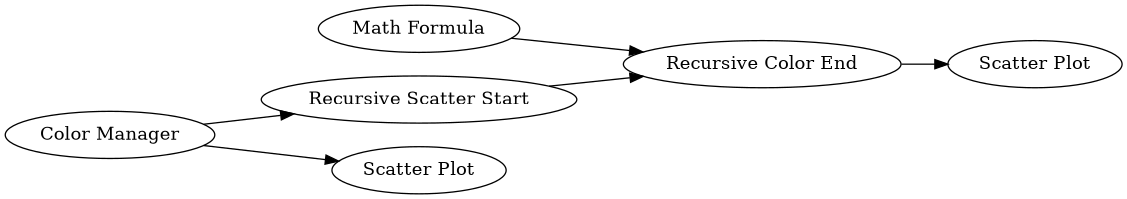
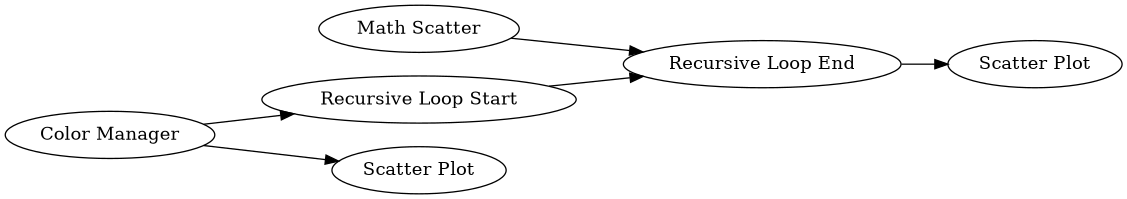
node "Math Formula": label "Math Formula" -> "Math Scatter"
node "Recursive Color End": label "Recursive Color End" -> "Recursive Loop End"
node "Recursive Scatter Start": label "Recursive Scatter Start" -> "Recursive Loop Start"
